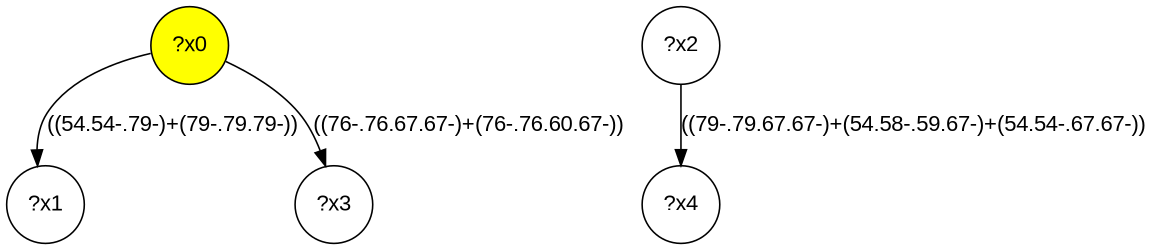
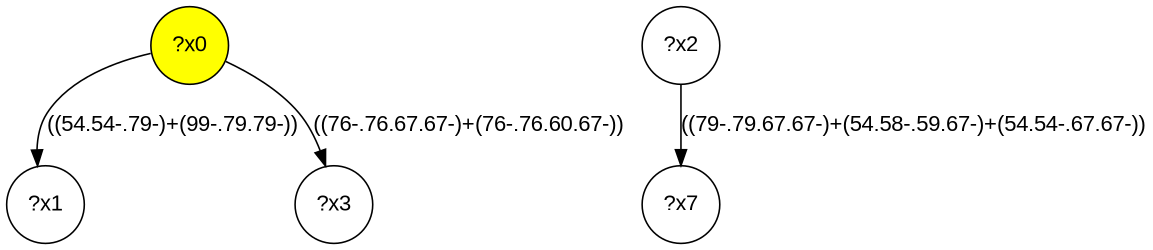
edge "?x0" -> "?x1": label "((54.54-.79-)+(79-.79.79-))" -> "((54.54-.79-)+(99-.79.79-))"
node "?x4": label "?x4" -> "?x7"
